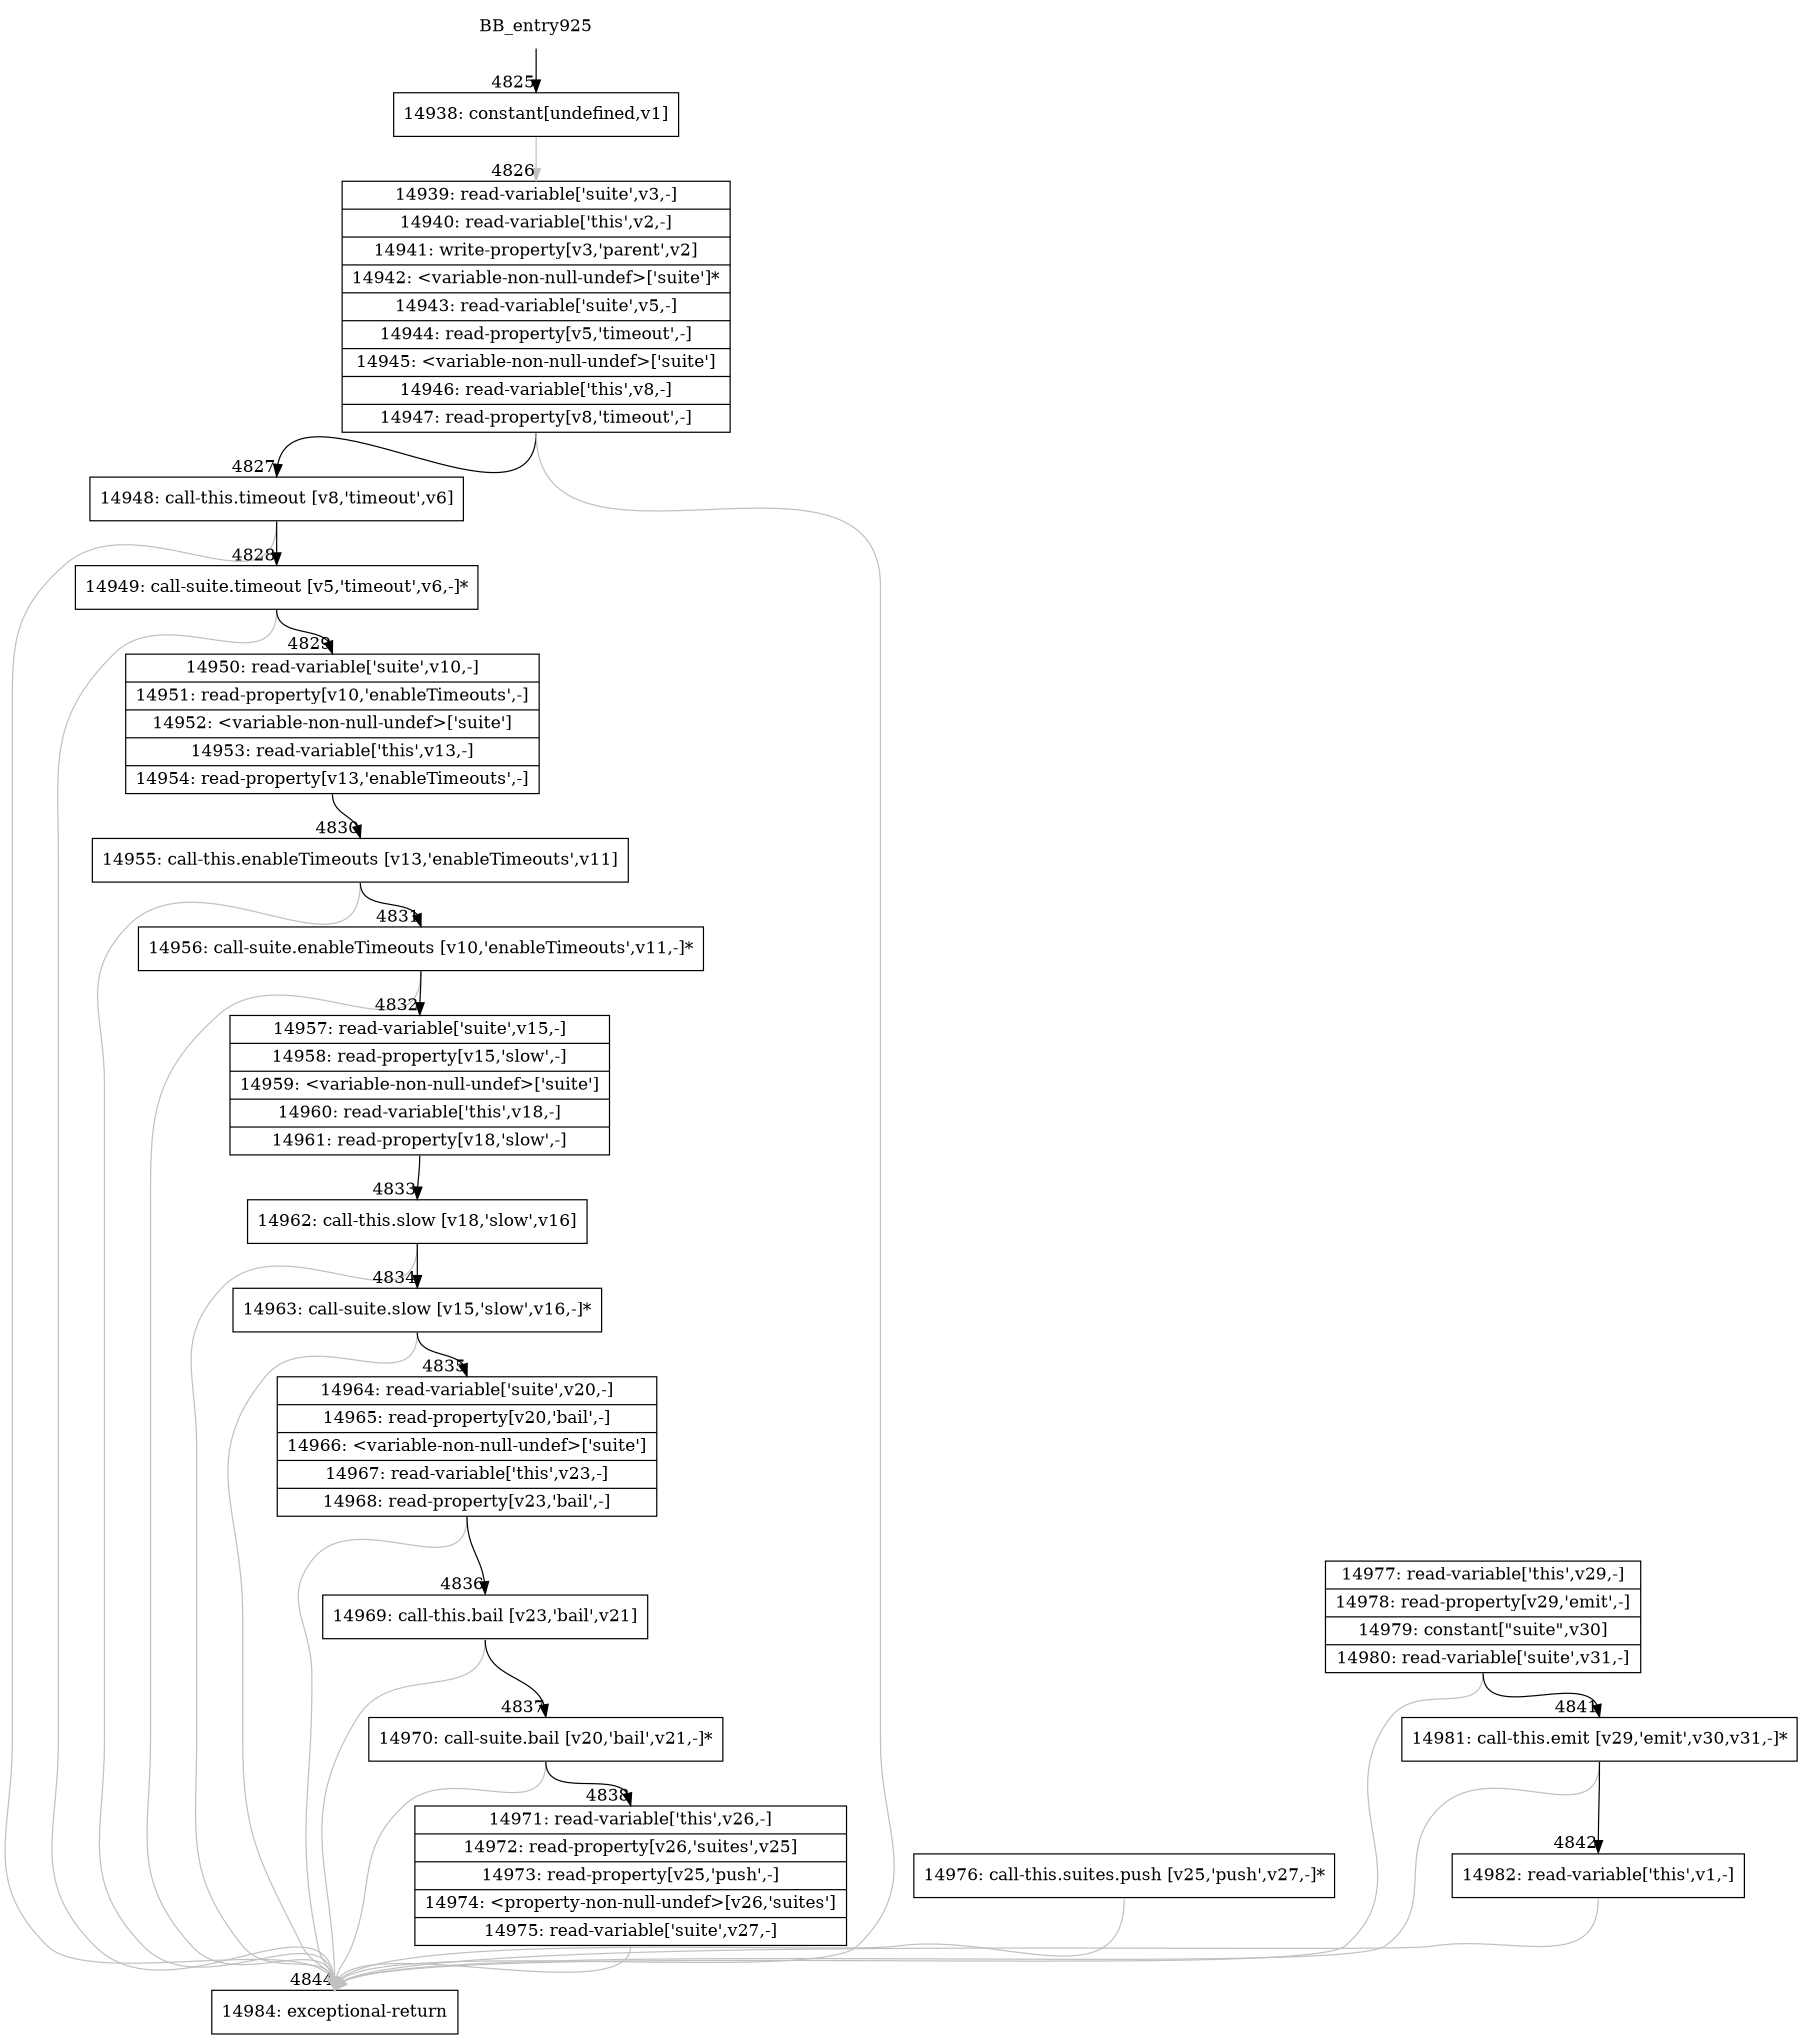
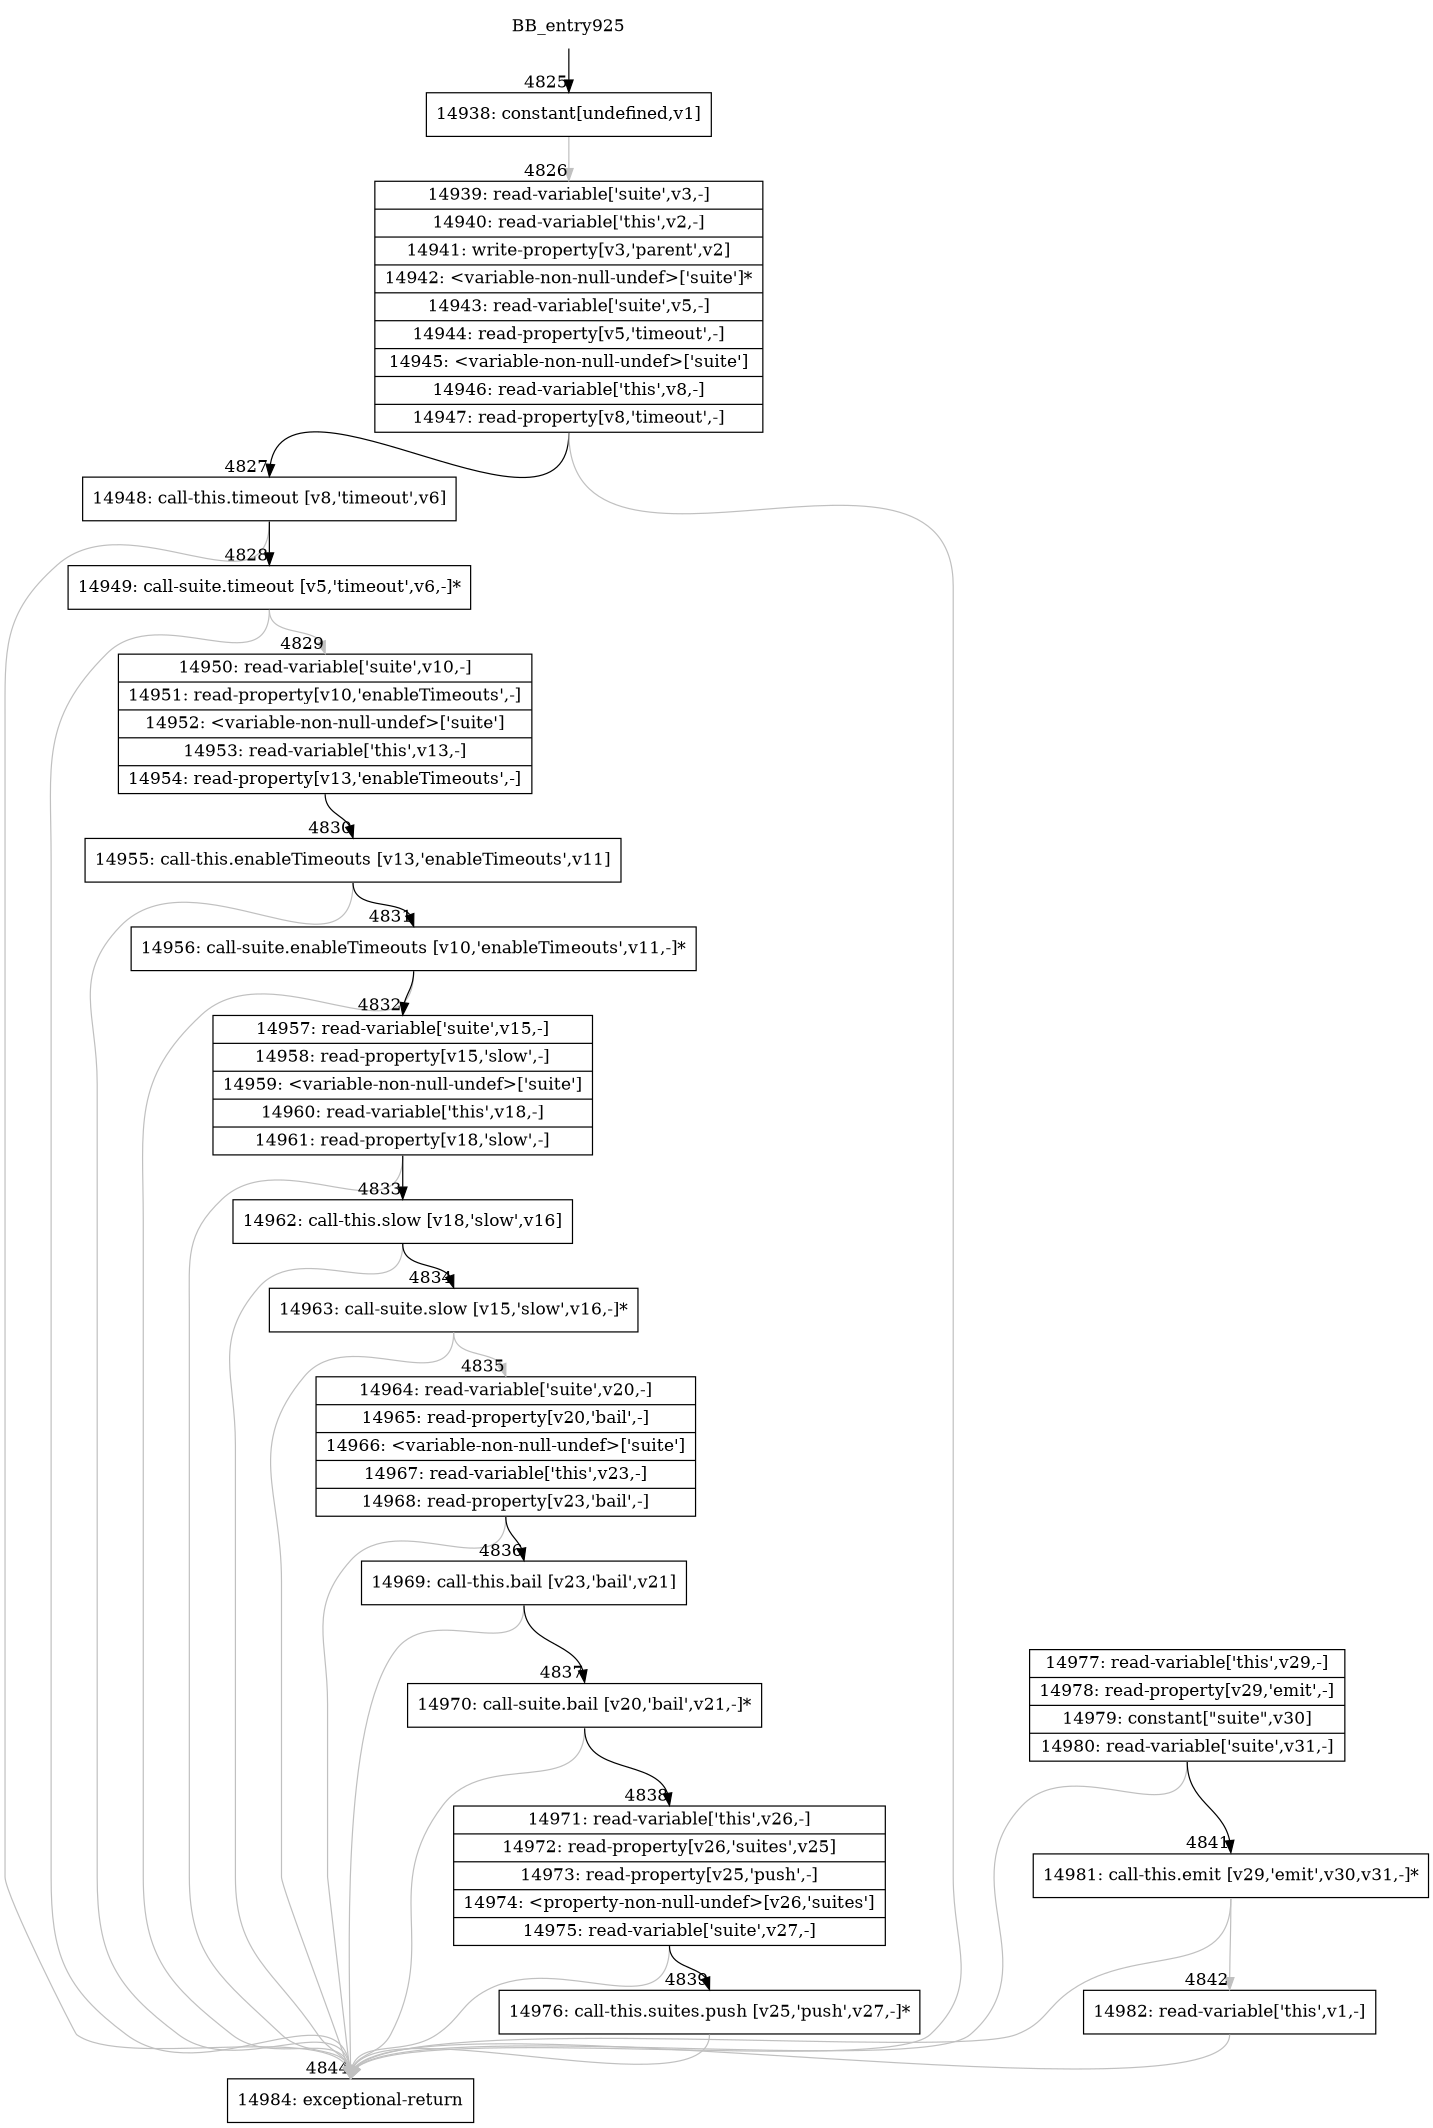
edge "14949: call-suite.timeout [v5,'timeout',v6,-]*" -> "14950: read-variable['suite',v10,-]": color black -> gray
edge "14963: call-suite.slow [v15,'slow',v16,-]*" -> "14964: read-variable['suite',v20,-]": color black -> gray
edge "14957: read-variable['suite',v15,-]" -> "14984: exceptional-return": added
edge "14981: call-this.emit [v29,'emit',v30,v31,-]*" -> "14982: read-variable['this',v1,-]": color black -> gray
edge "14971: read-variable['this',v26,-]" -> "14976: call-this.suites.push [v25,'push',v27,-]*": added
